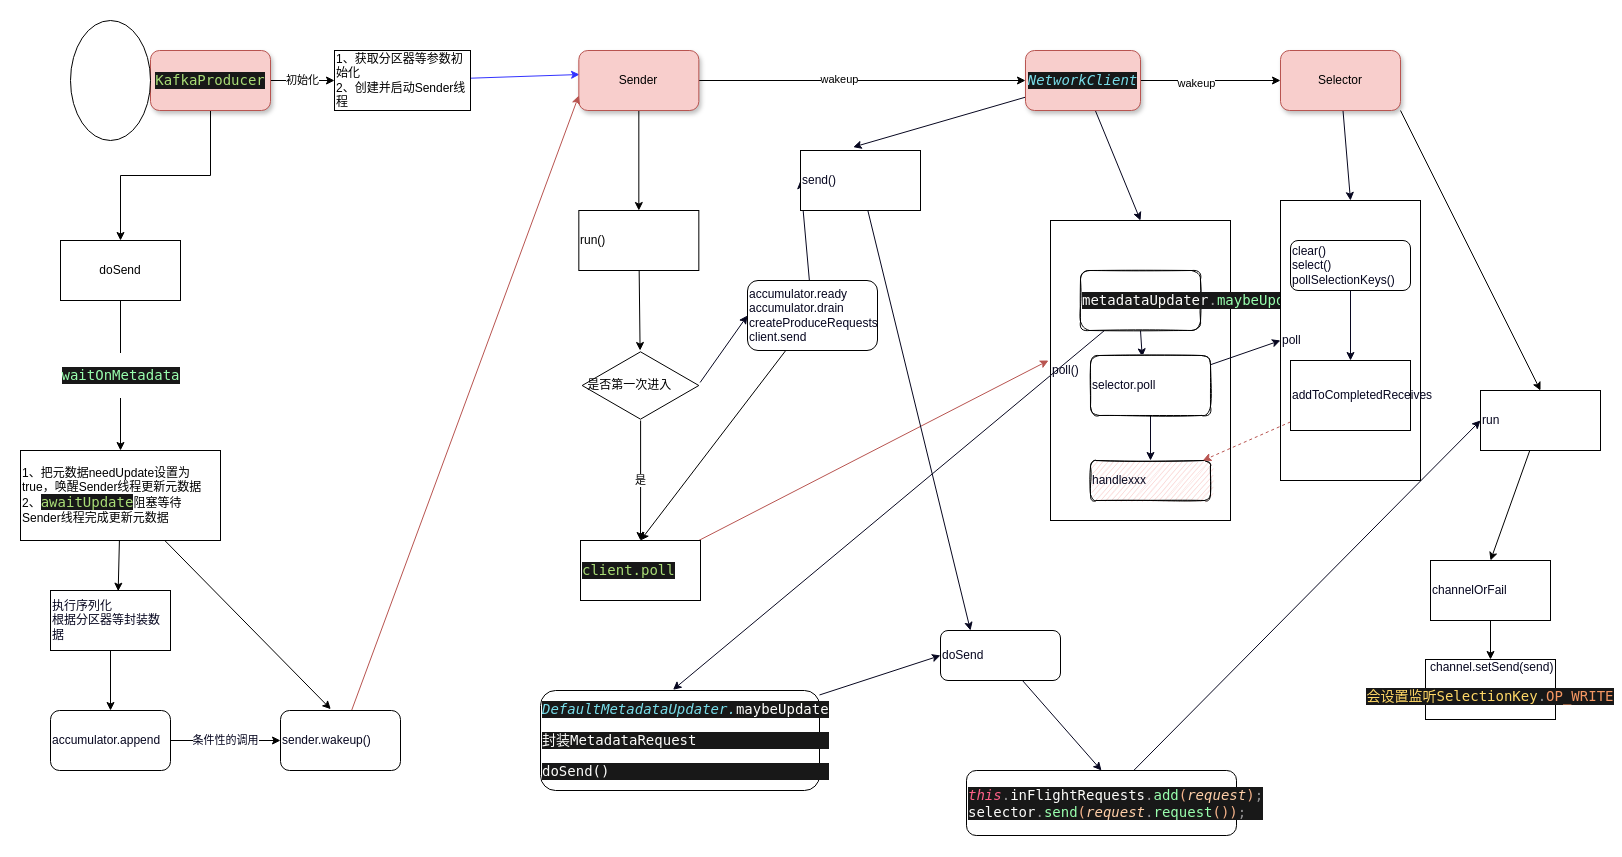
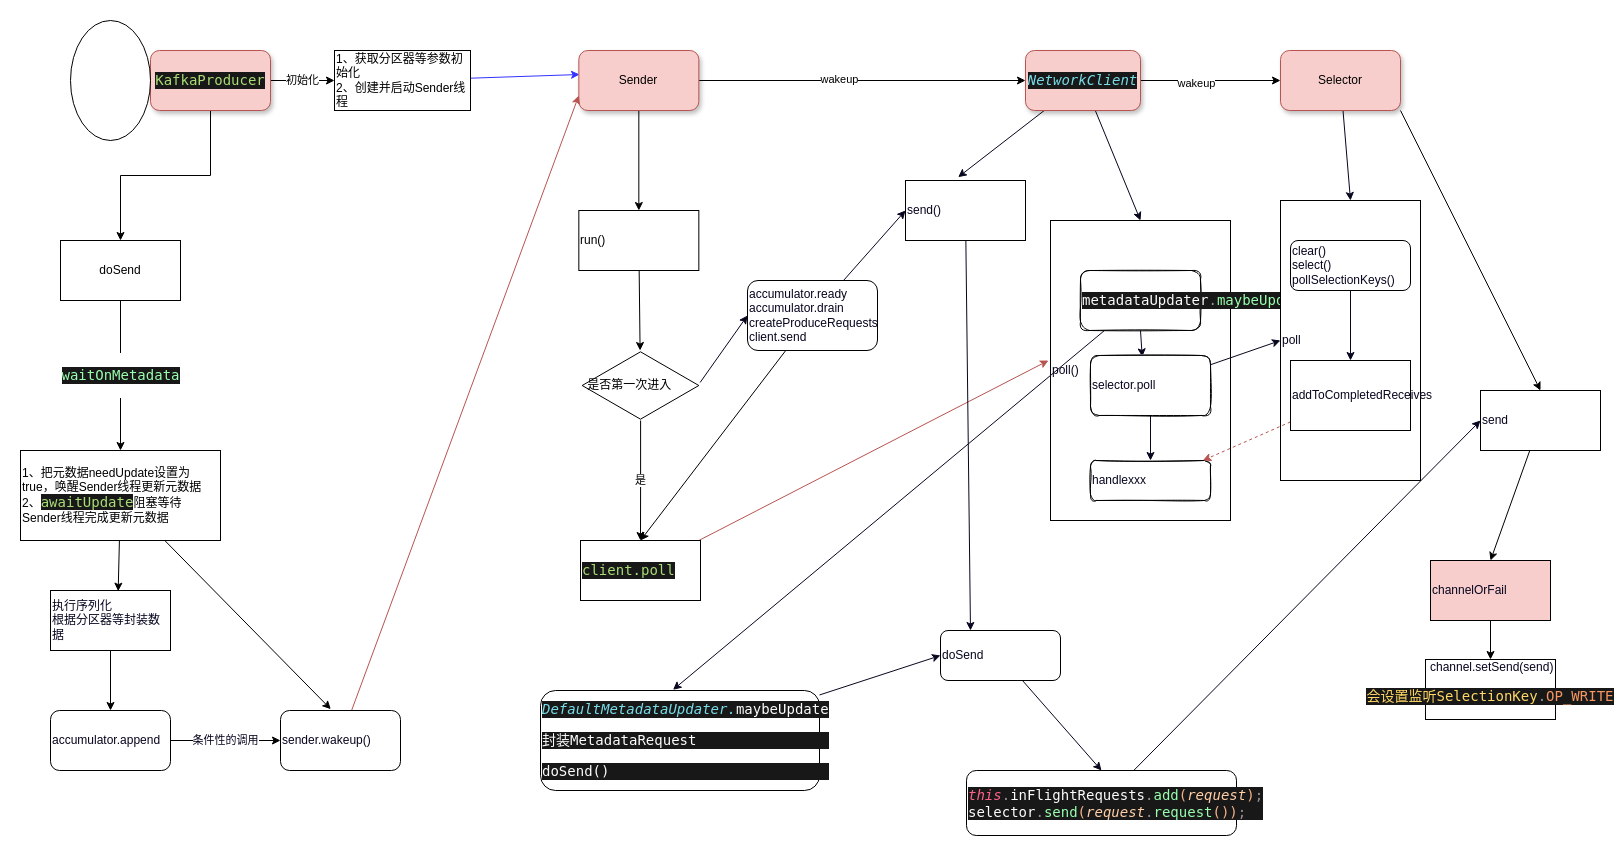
node "send()": moved (861, 181) -> (966, 211)
node "run": label "run" -> "send"
node "handlexxx": fillcolor #f8cecc -> #ffffff
node "channelOrFail": fillcolor #ffffff -> #f8cecc
